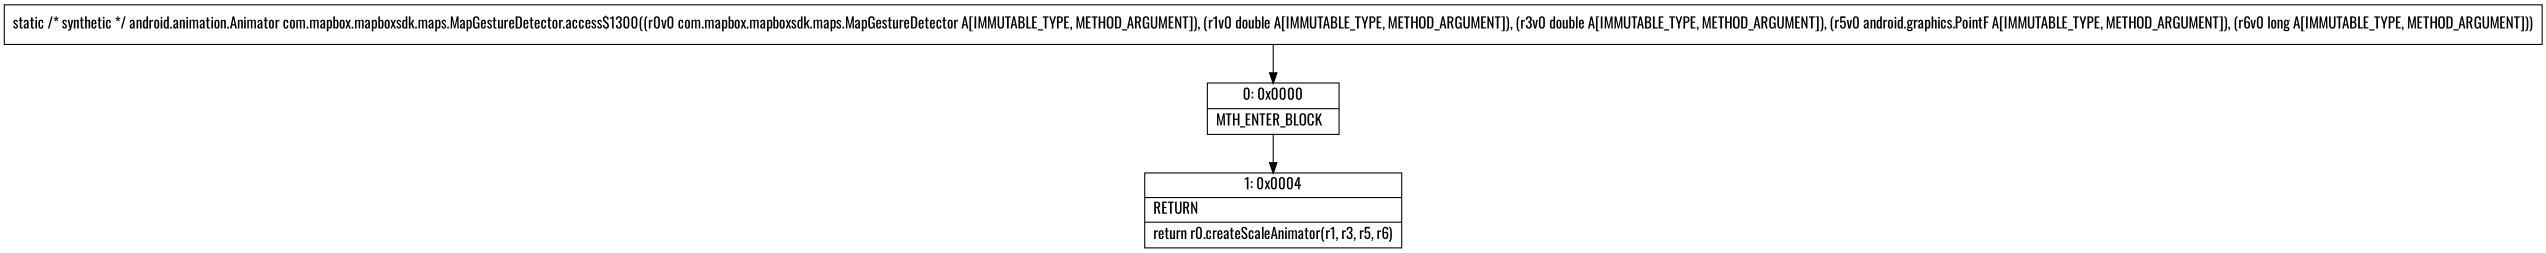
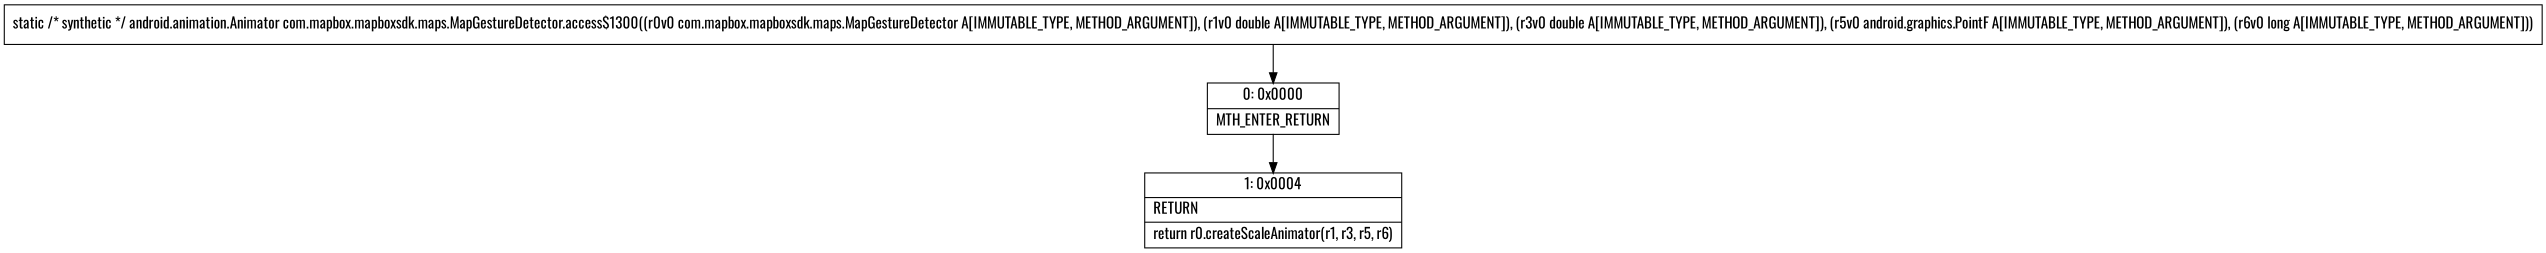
node "0: 0x0000": text "MTH_ENTER_BLOCK" -> "MTH_ENTER_RETURN"
